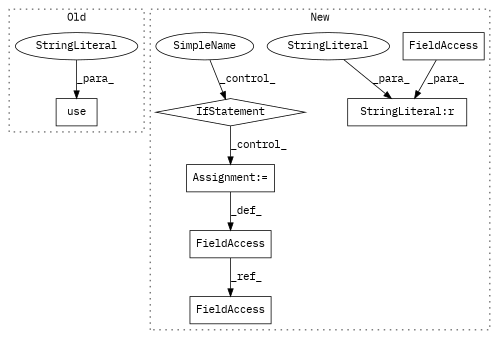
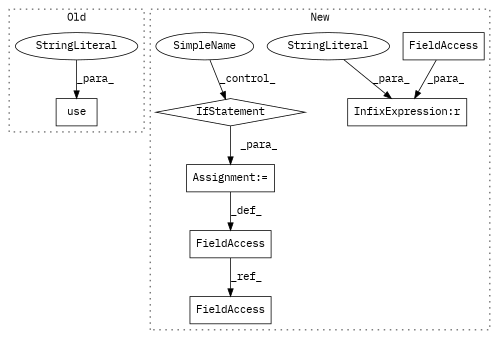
node "StringLiteral:r": label "StringLiteral:r" -> "InfixExpression:r"
edge "IfStatement" -> "Assignment:=": label "_control_" -> "_para_"
